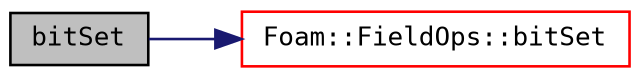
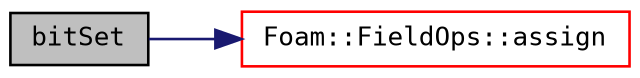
node "Foam::FieldOps::bitSet": label "Foam::FieldOps::bitSet" -> "Foam::FieldOps::assign"
